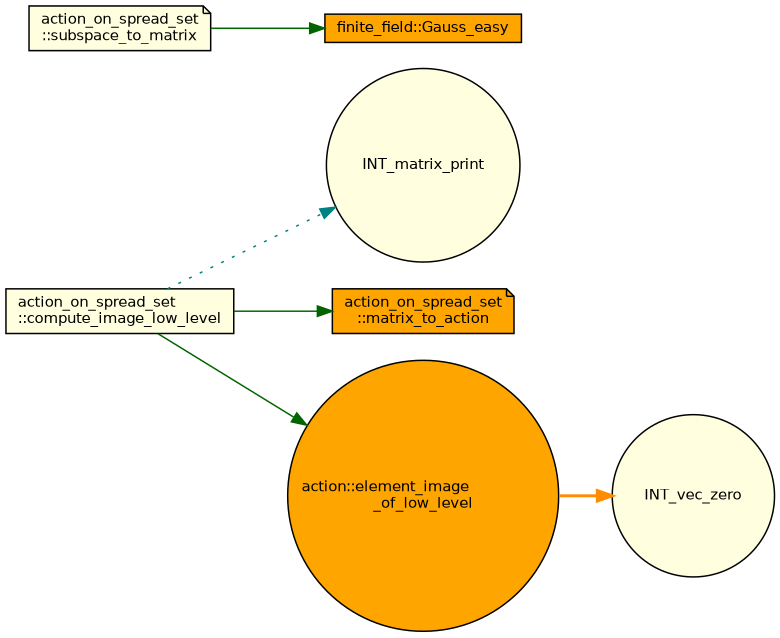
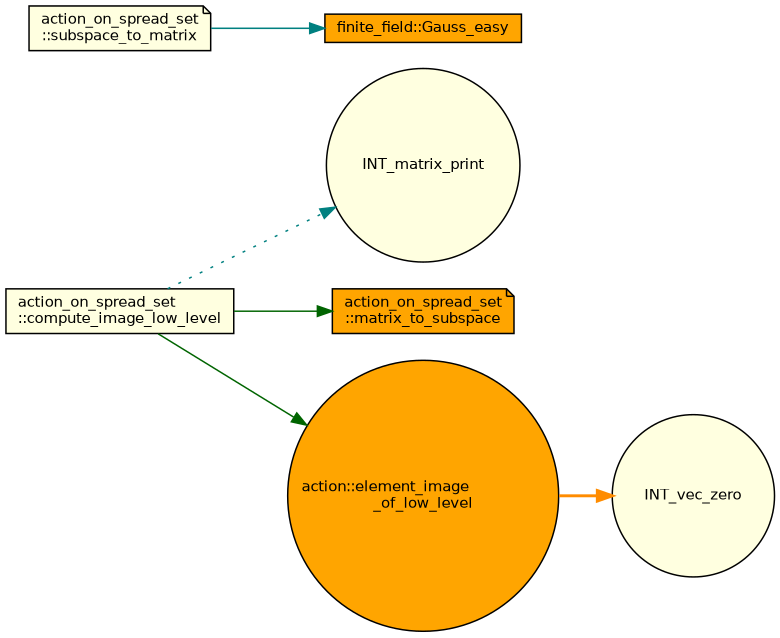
edge "action_on_spread_set ::subspace_to_matrix" -> "finite_field::Gauss_easy": color darkgreen -> teal
node "action_on_spread_set ::matrix_to_action": label "action_on_spread_set ::matrix_to_action" -> "action_on_spread_set ::matrix_to_subspace"
